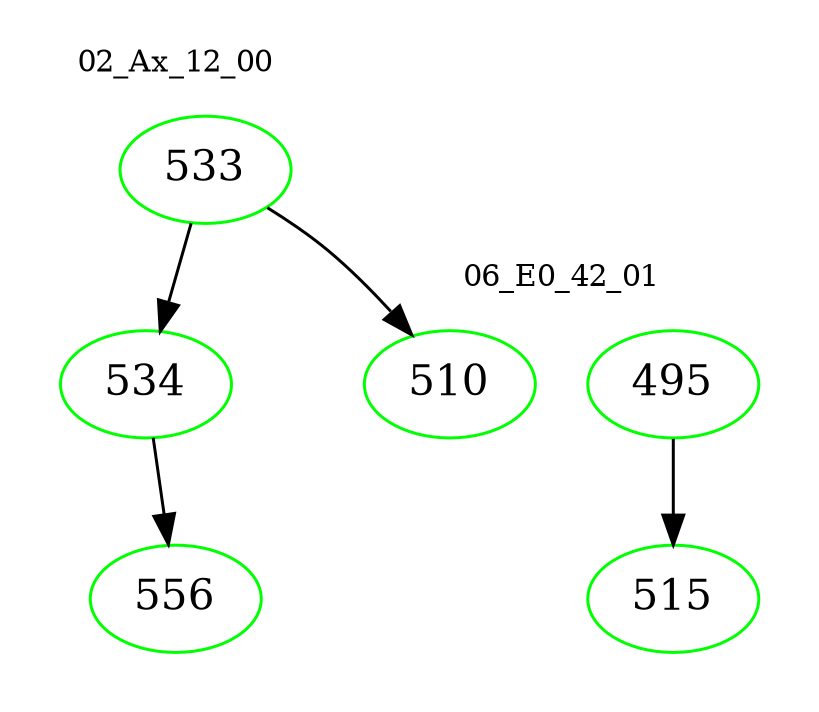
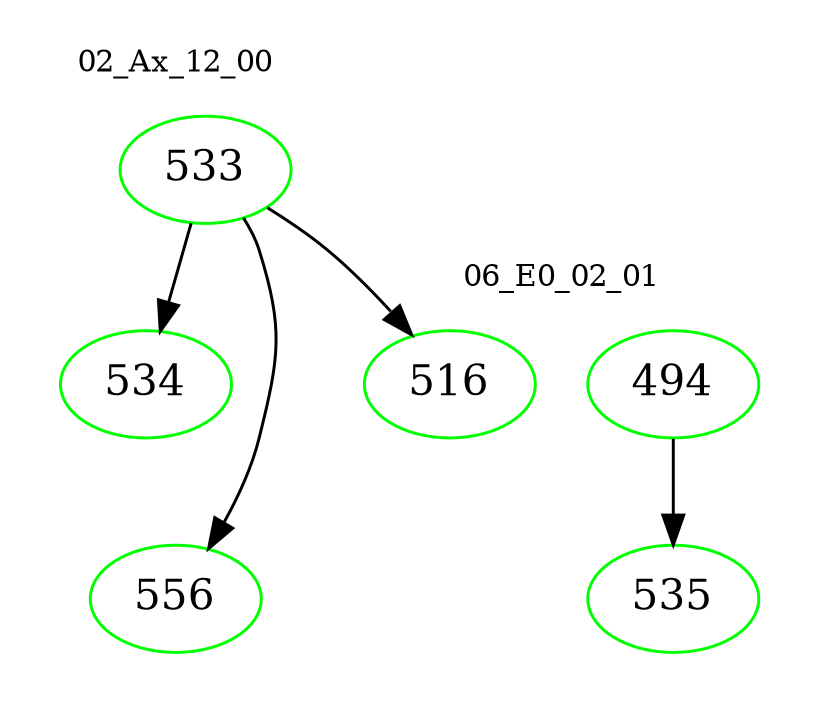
cluster "06_E0_42_01": label "06_E0_42_01" -> "06_E0_02_01"
node "510": label "510" -> "516"
node "495": label "495" -> "494"
edge "534" -> "556": now "533" -> "556"
node "515": label "515" -> "535"
